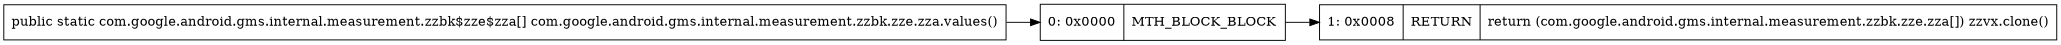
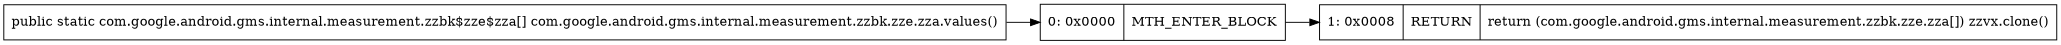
node "0: 0x0000": text "MTH_BLOCK_BLOCK" -> "MTH_ENTER_BLOCK"
